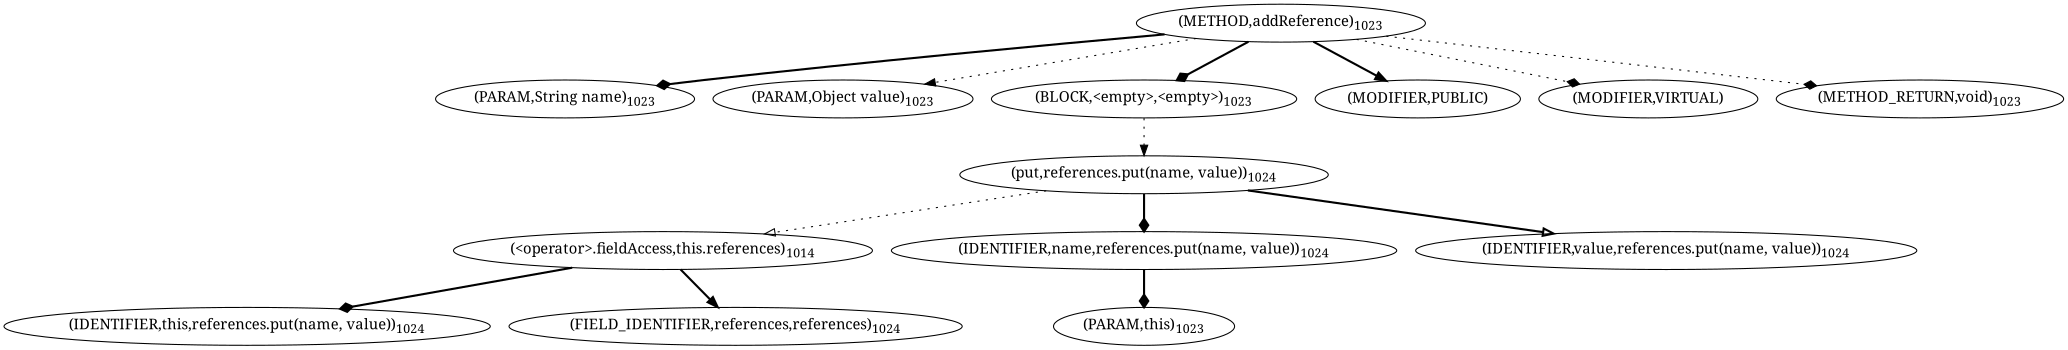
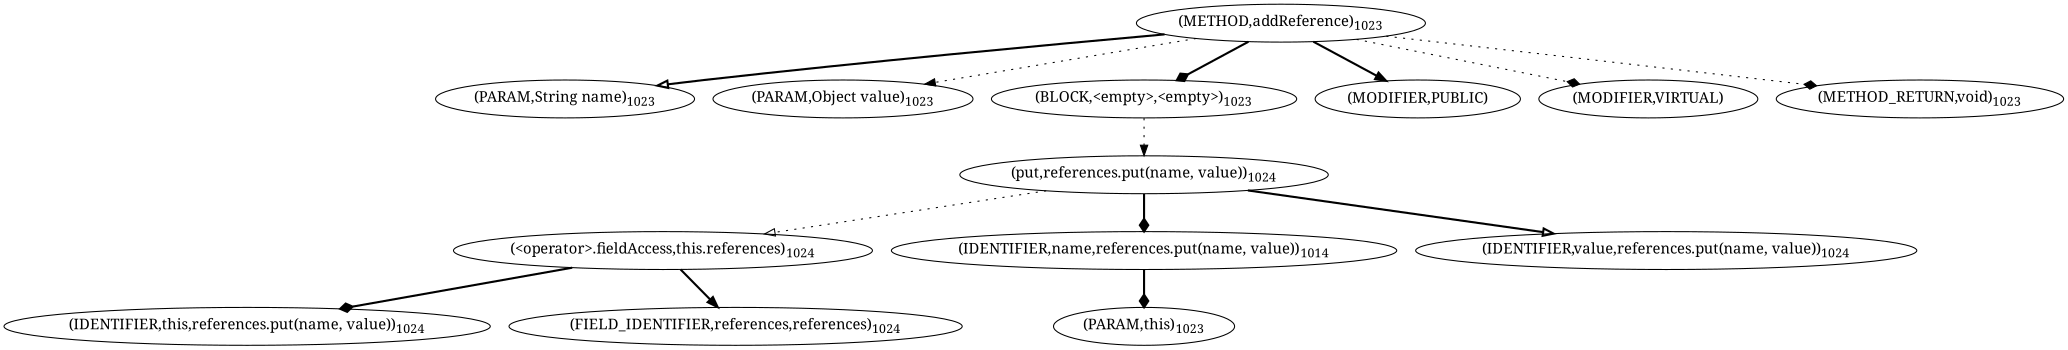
edge "(METHOD,addReference)" -> "(PARAM,String name)": arrowhead diamond -> onormal
node "(<operator>.fieldAccess,this.references)": text "1014" -> "1024"
node "(IDENTIFIER,name,references.put(name, value))": text "1024" -> "1014"
